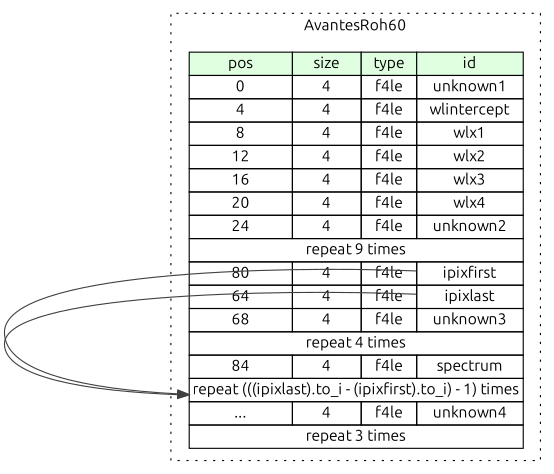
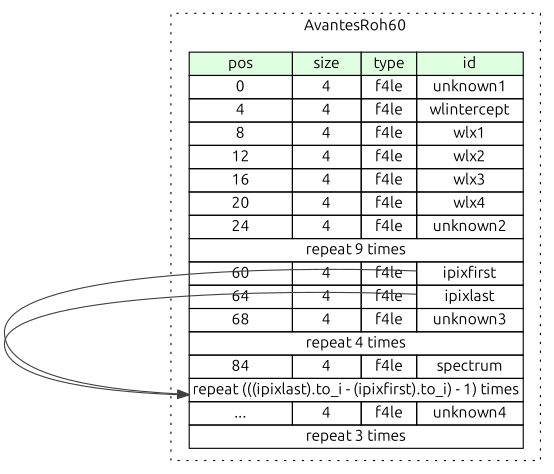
node "pos": text "80" -> "60"
